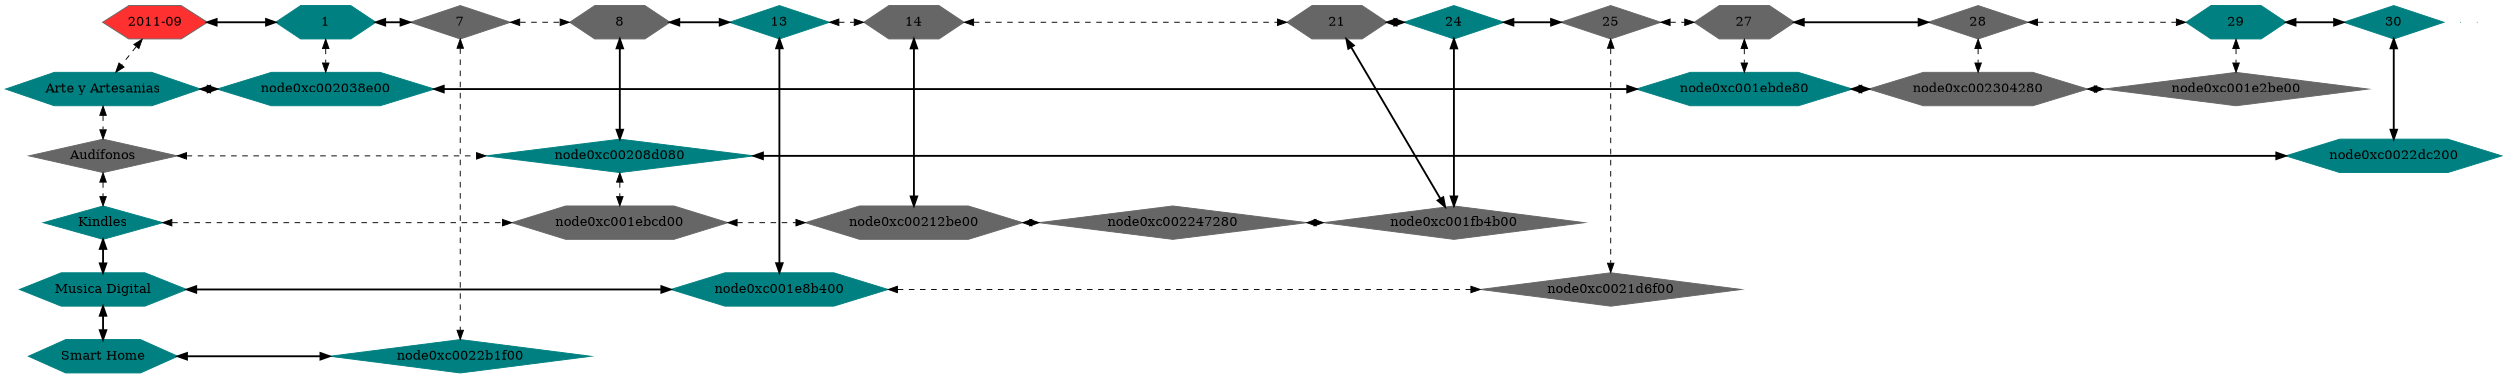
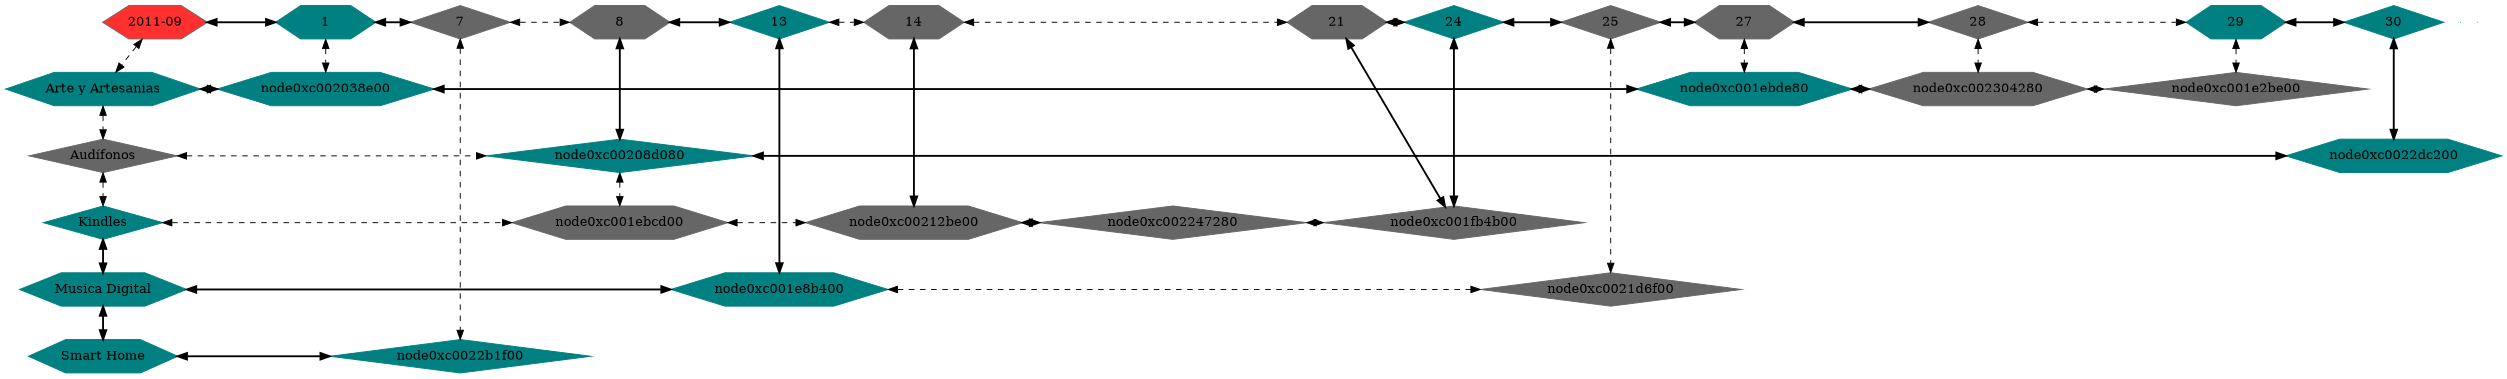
edge "25" -- "27": style dashed -> bold
edge "node0xc00212be00" -- "node0xc002247280": style dashed -> bold
